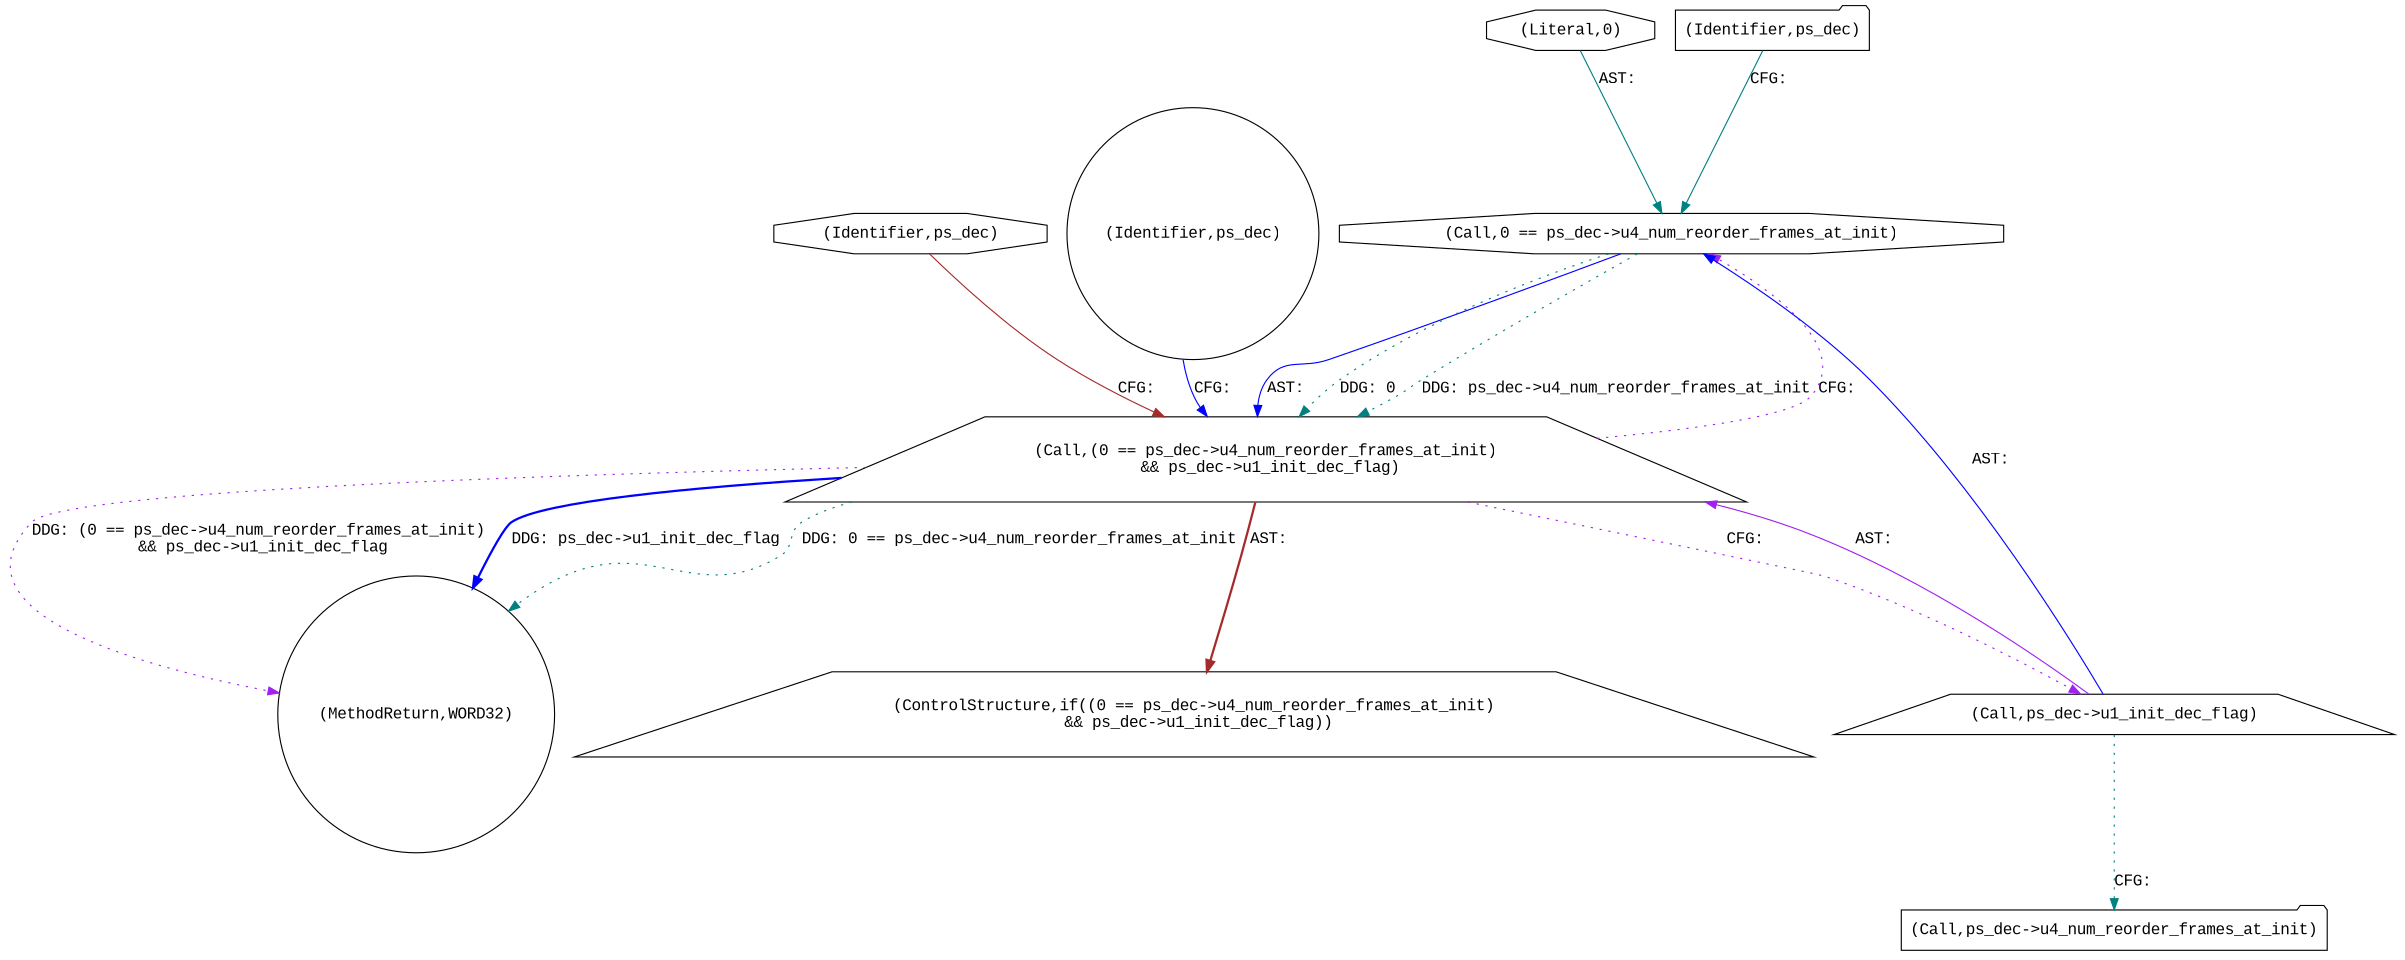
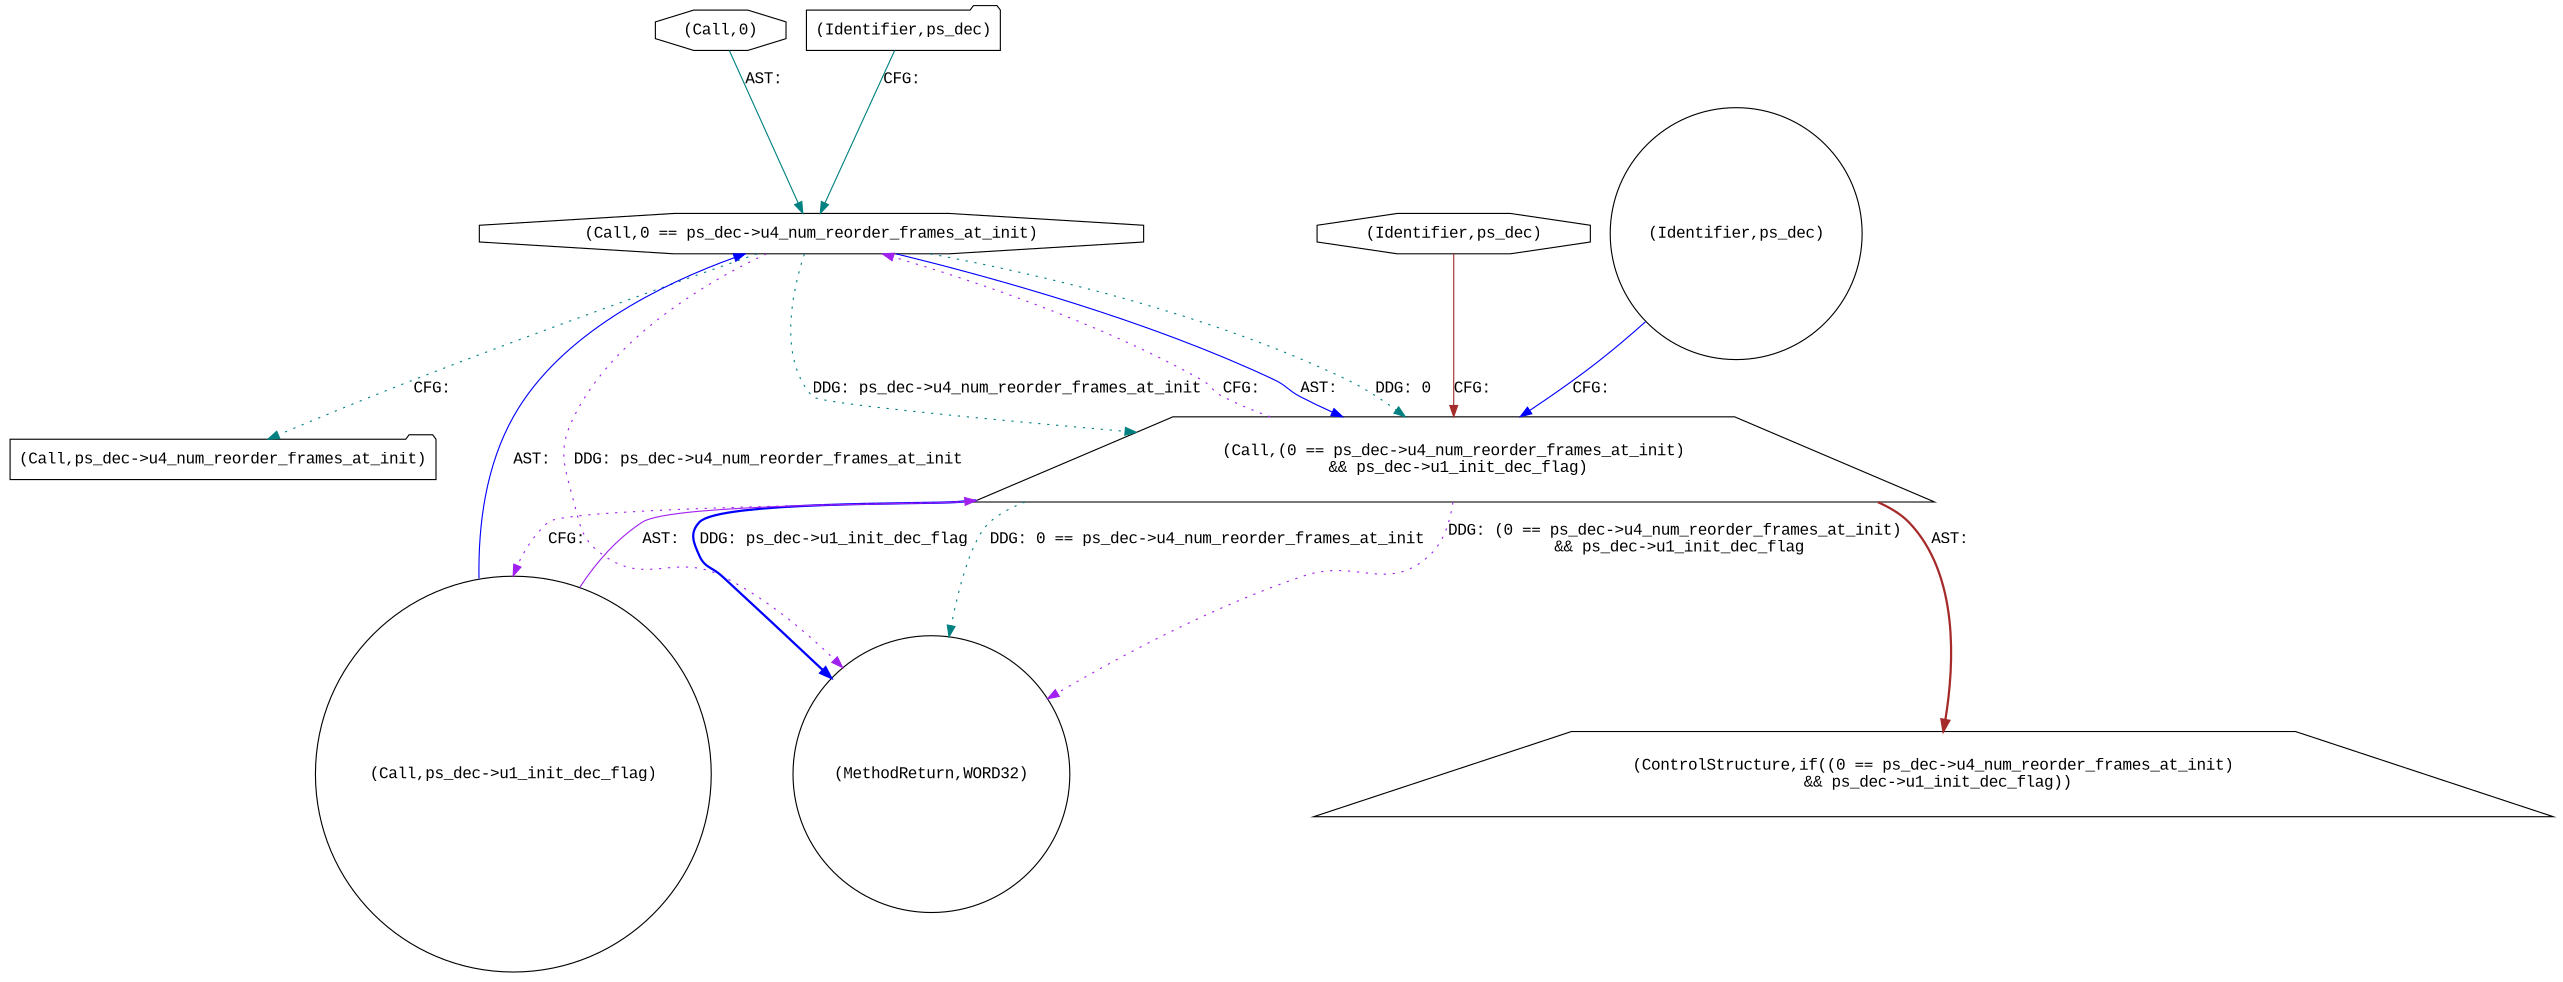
node "(Literal,0)": label "(Literal,0)" -> "(Call,0)"
edge "(Call,0 == ps_dec->u4_num_reorder_frames_at_init)" -> "(MethodReturn,WORD32)": added, label "DDG: ps_dec->u4_num_reorder_frames_at_init"
node "(Call,ps_dec->u1_init_dec_flag)": shape trapezium -> circle
edge "(Call,ps_dec->u1_init_dec_flag)" -> "(Call,ps_dec->u4_num_reorder_frames_at_init)": now "(Call,0 == ps_dec->u4_num_reorder_frames_at_init)" -> "(Call,ps_dec->u4_num_reorder_frames_at_init)"
